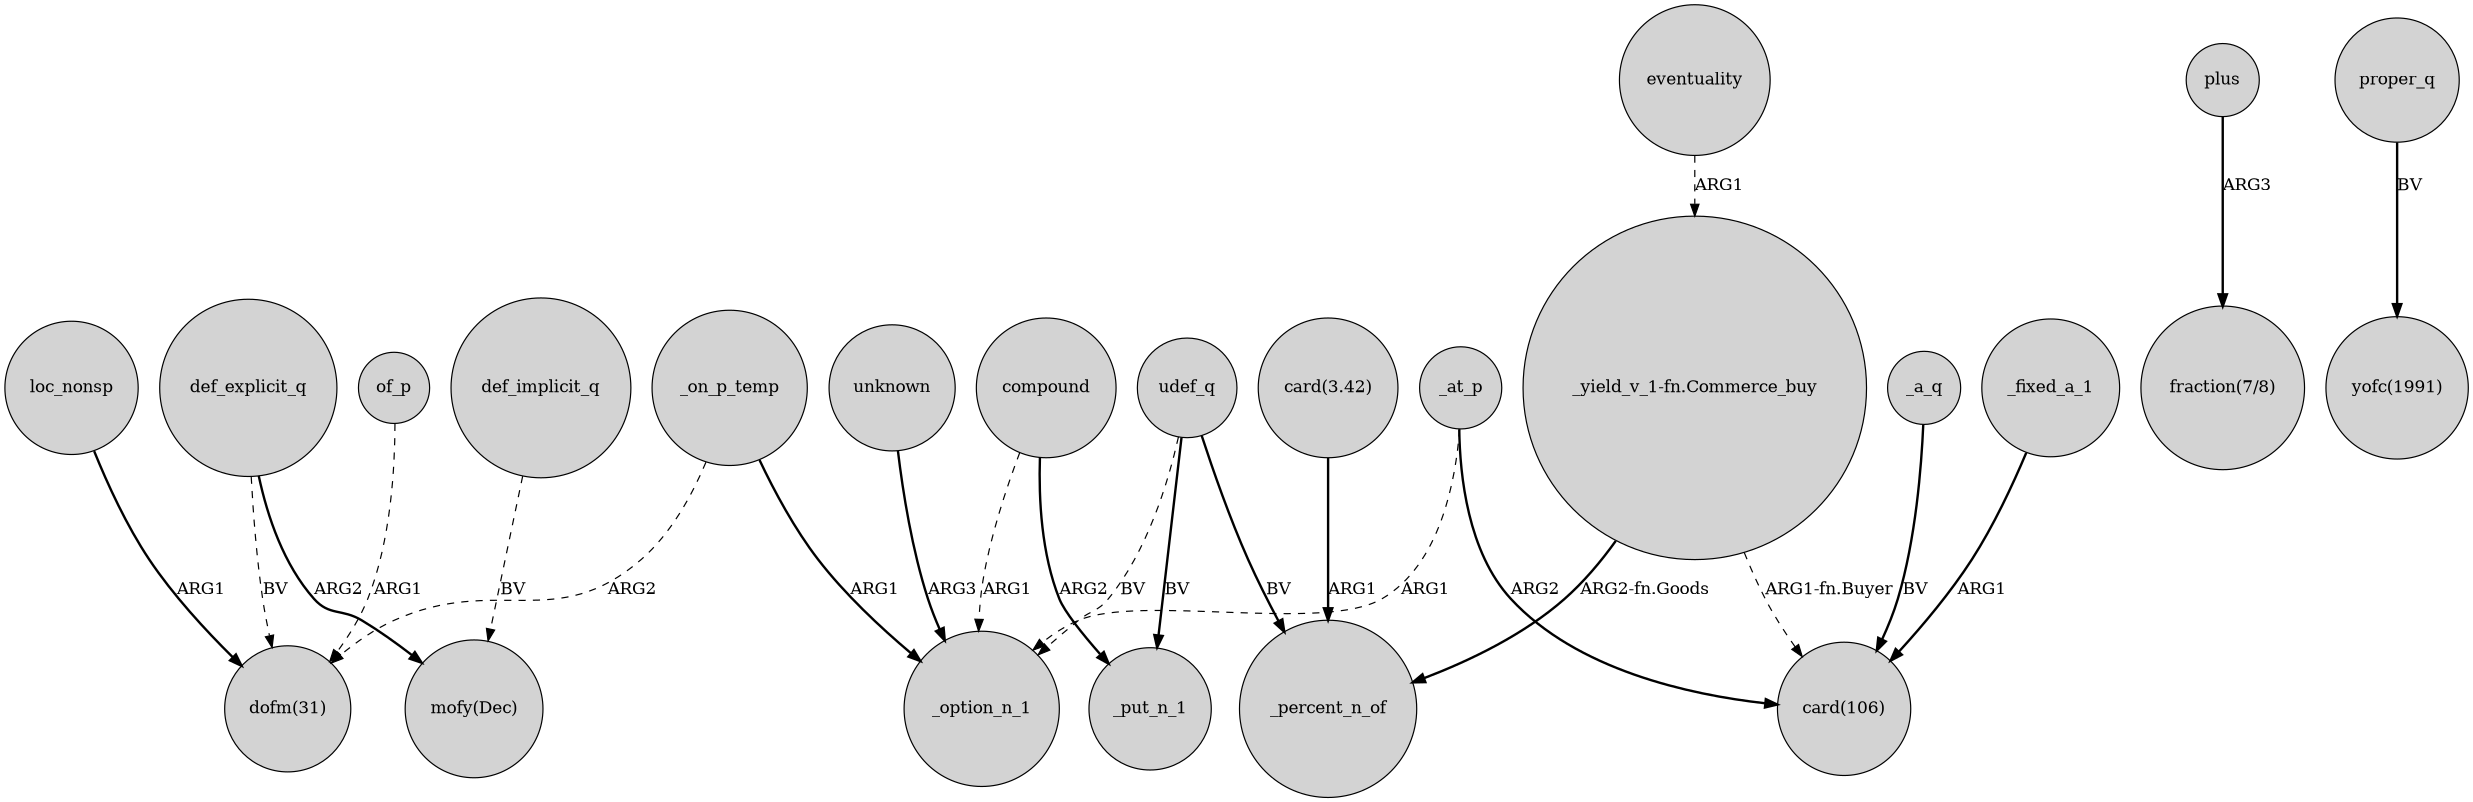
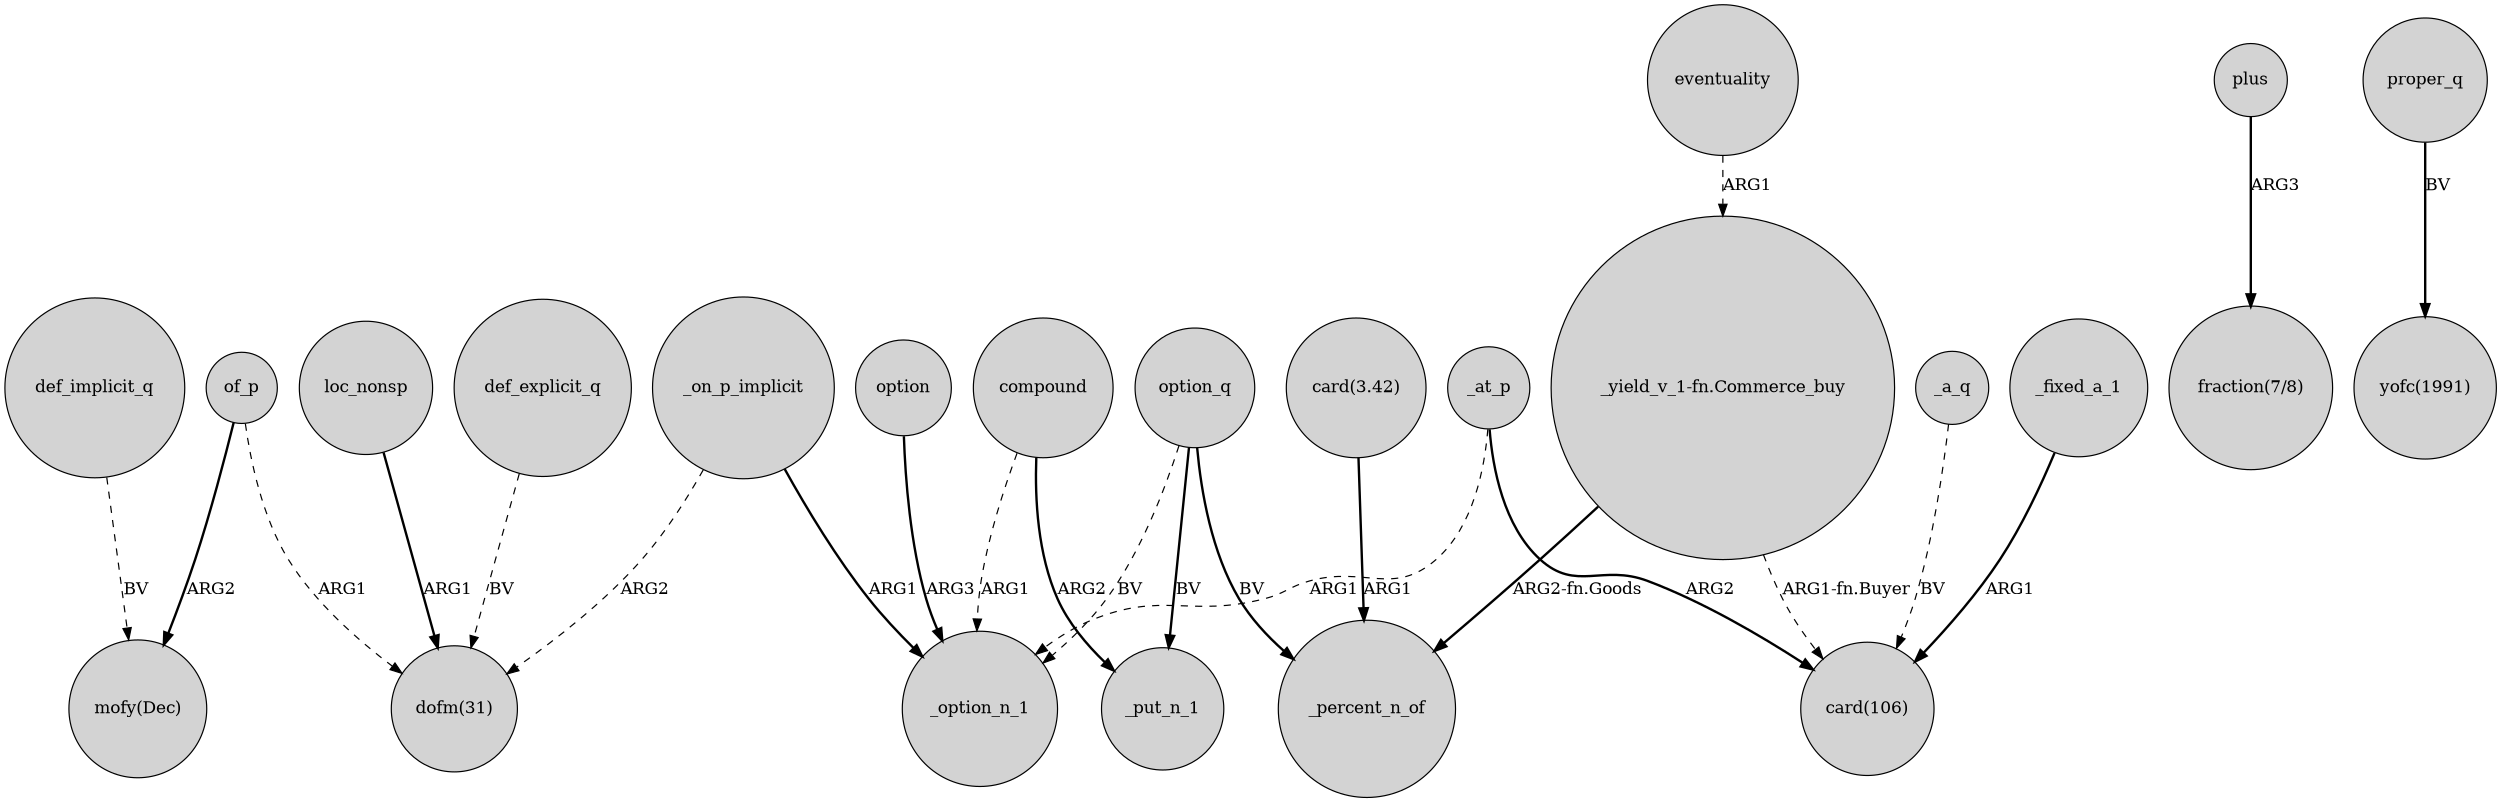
node "_on_p_temp": label "_on_p_temp" -> "_on_p_implicit"
node "unknown": label "unknown" -> "option"
node "udef_q": label "udef_q" -> "option_q"
edge "_a_q" -> "card(106)": style bold -> dashed
edge "def_explicit_q" -> "mofy(Dec)": now "of_p" -> "mofy(Dec)"
